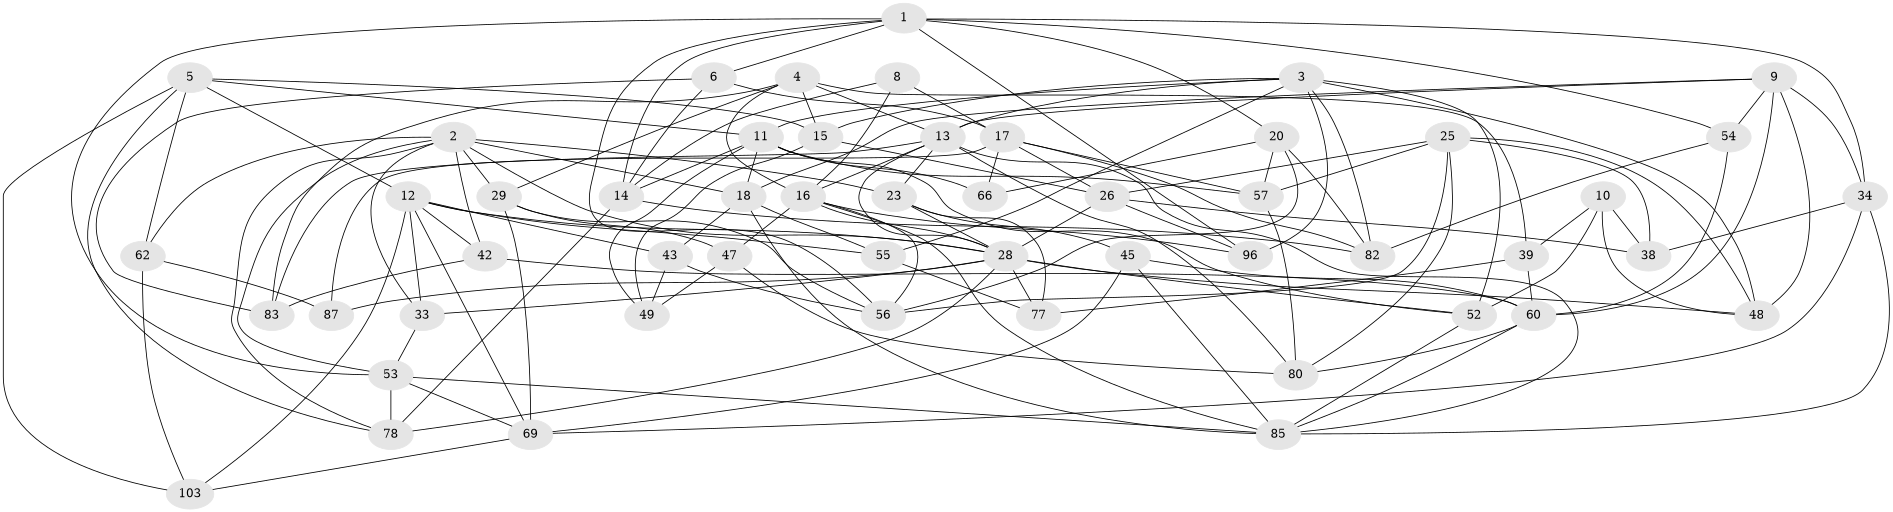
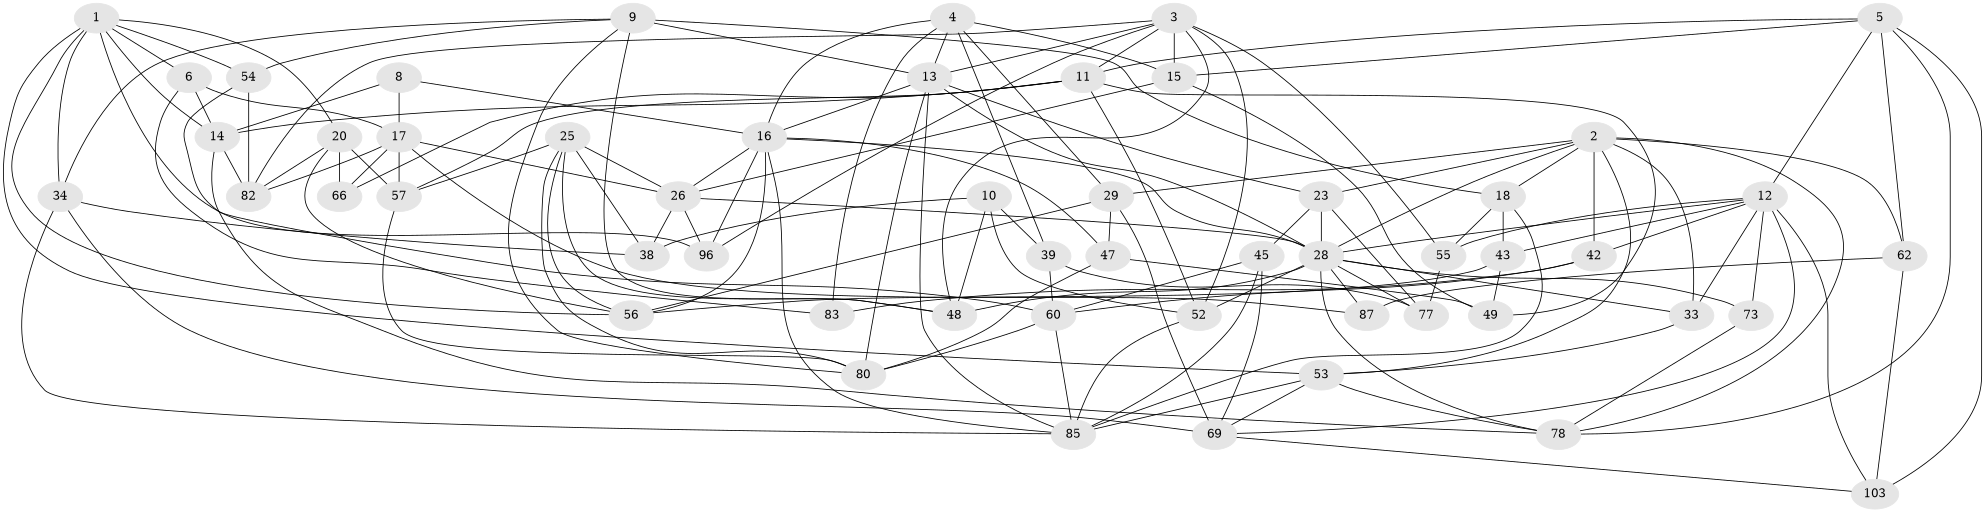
edge "13" -- "83": removed
edge "16" -- "26": added
edge "11" -- "18": removed
edge "9" -- "60": now "9" -- "80"
node "73": added
